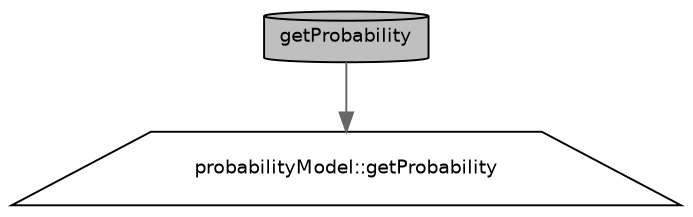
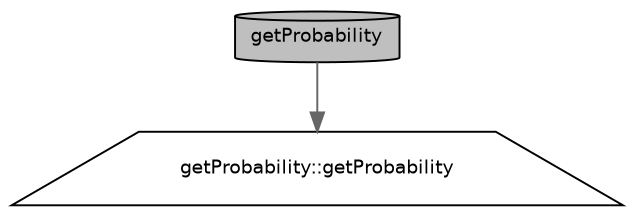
node "probabilityModel::getProbability": label "probabilityModel::getProbability" -> "getProbability::getProbability"
